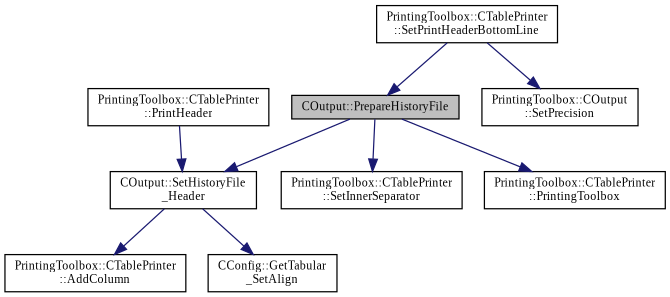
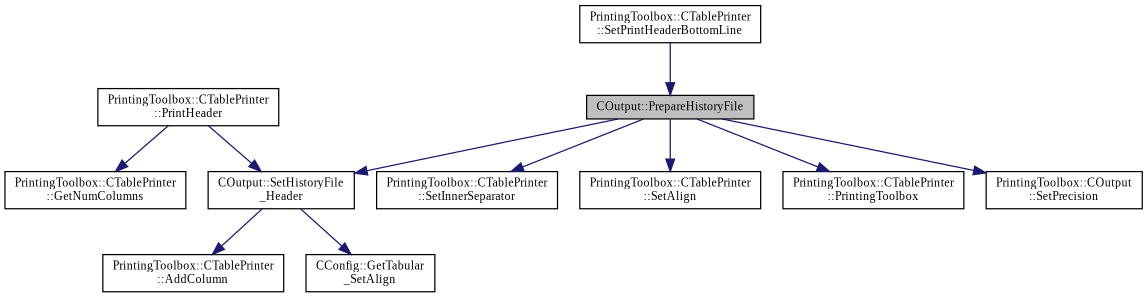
edge "PrintingToolbox::CTablePrinter ::SetPrintHeaderBottomLine" -> "PrintingToolbox::COutput ::SetPrecision": now "COutput::PrepareHistoryFile" -> "PrintingToolbox::COutput ::SetPrecision"
node "PrintingToolbox::CTablePrinter ::GetNumColumns": added
node "PrintingToolbox::CTablePrinter ::SetAlign": added
